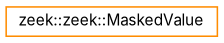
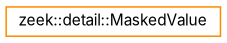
node "zeek::zeek::MaskedValue": label "zeek::zeek::MaskedValue" -> "zeek::detail::MaskedValue"
